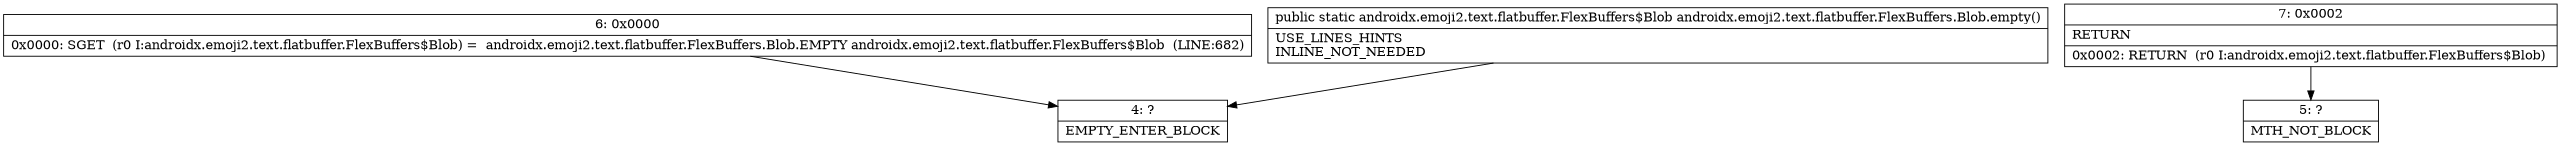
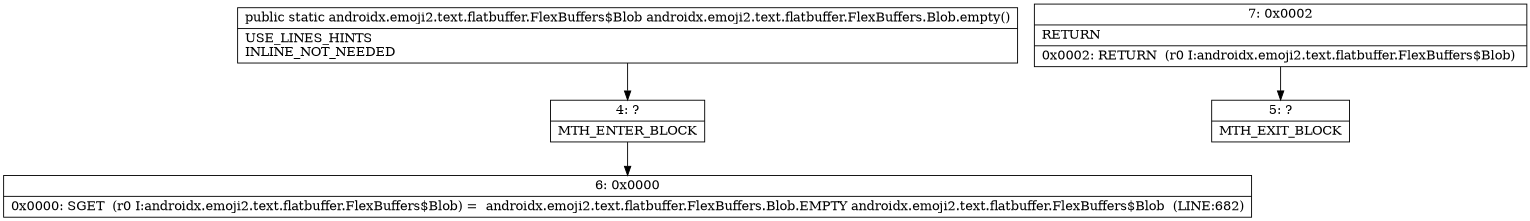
edge "6: 0x0000" -> "4: ?": reversed
node "4: ?": text "EMPTY_ENTER_BLOCK" -> "MTH_ENTER_BLOCK"
node "5: ?": text "MTH_NOT_BLOCK" -> "MTH_EXIT_BLOCK"
